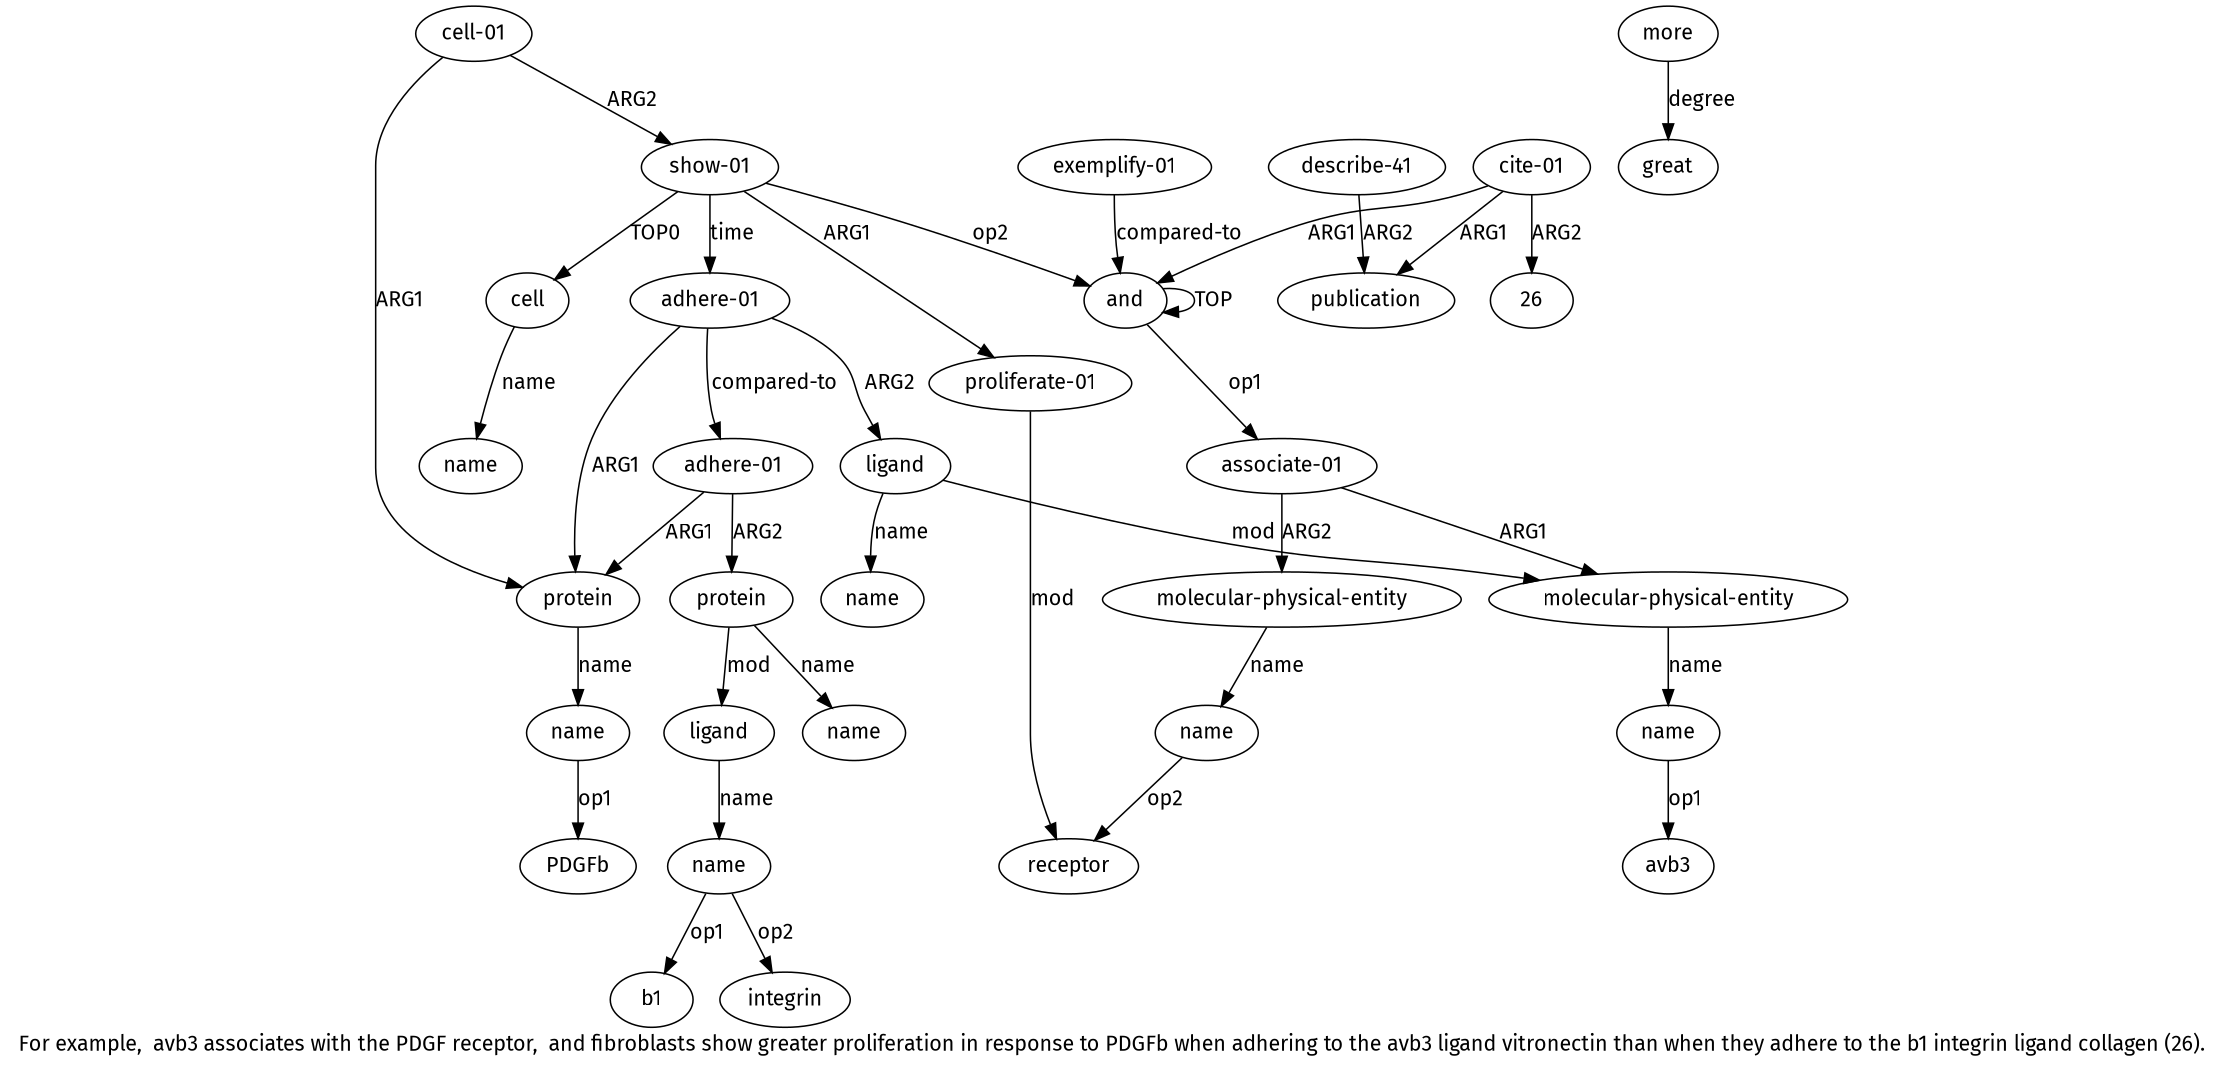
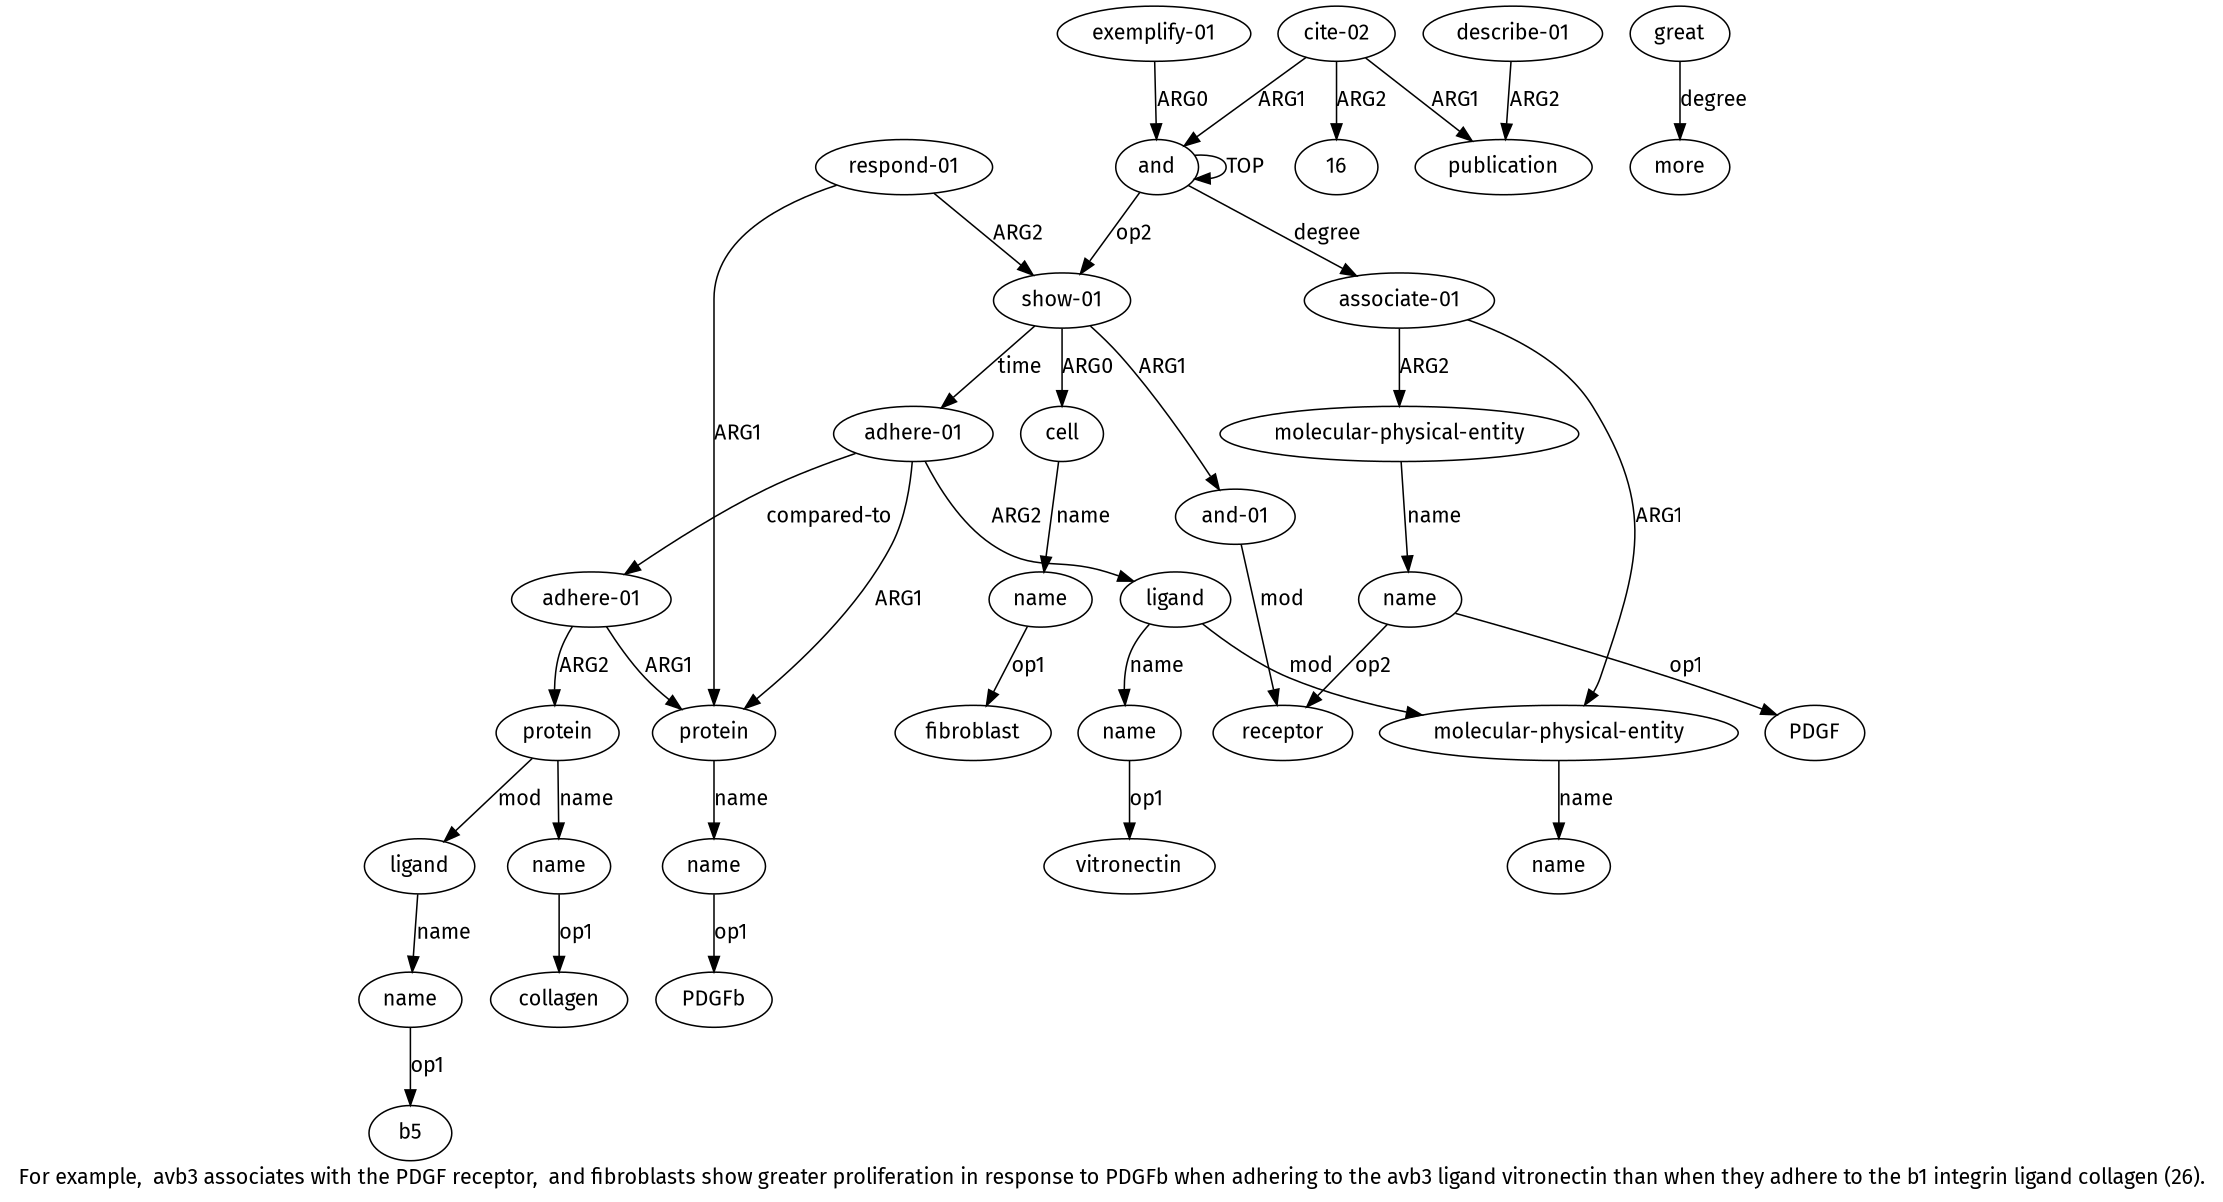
node "cell-01": label "cell-01" -> "respond-01"
edge "more" -> "great": reversed
node "describe-41": label "describe-41" -> "describe-01"
node "cite-01": label "cite-01" -> "cite-02"
edge "show-01" -> "and": reversed
edge "show-01" -> "cell": label "TOP0" -> "ARG0"
edge "exemplify-01" -> "and": label "compared-to" -> "ARG0"
node "26": label "26" -> "16"
node "proliferate-01": label "proliferate-01" -> "and-01"
edge "and" -> "associate-01": label "op1" -> "degree"
node "fibroblast": added
node "PDGF": added
node "vitronectin": added
node "avb3": removed
node "collagen": added
node "b1": label "b1" -> "b5"
node "integrin": removed
